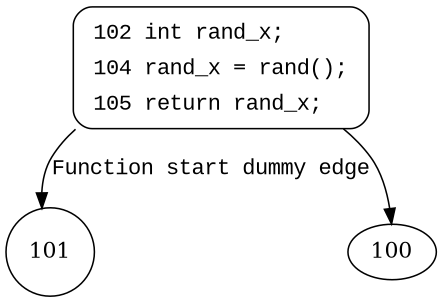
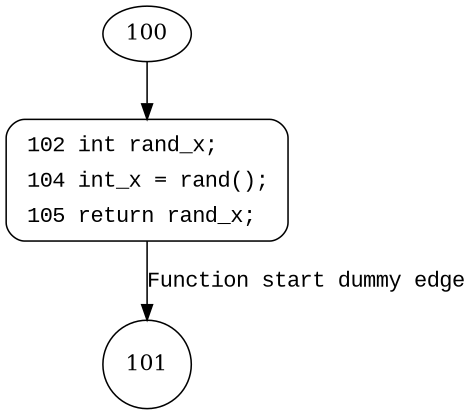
node "102": text "rand_x = rand();" -> "int_x = rand();"
edge "102" -> "100": reversed
